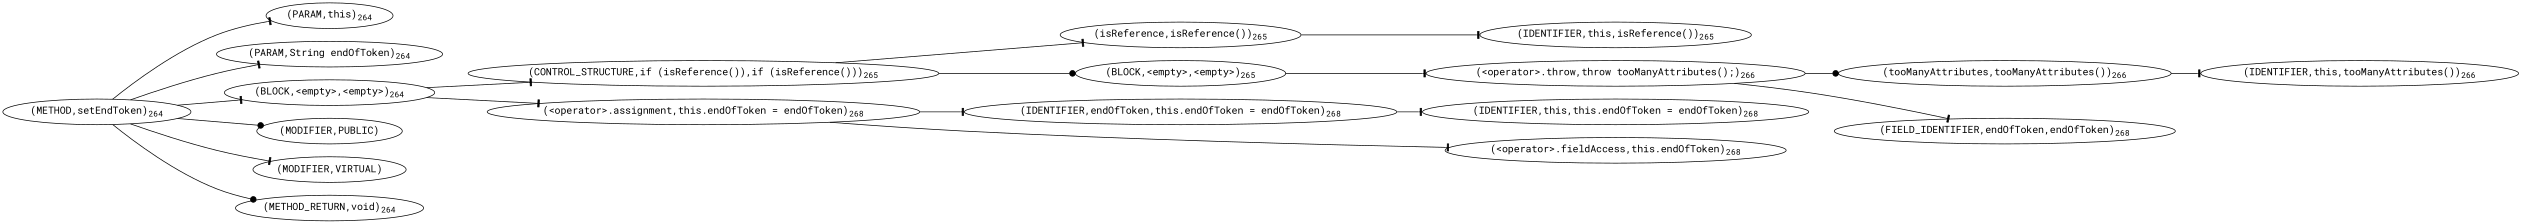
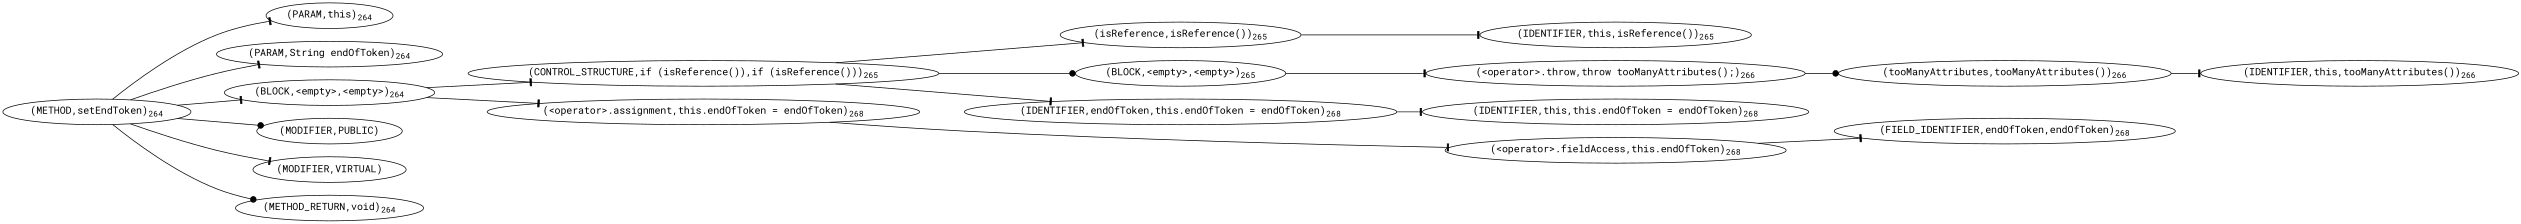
edge "(<operator>.throw,throw tooManyAttributes();)" -> "(FIELD_IDENTIFIER,endOfToken,endOfToken)": now "(<operator>.fieldAccess,this.endOfToken)" -> "(FIELD_IDENTIFIER,endOfToken,endOfToken)"
edge "(<operator>.assignment,this.endOfToken = endOfToken)" -> "(IDENTIFIER,endOfToken,this.endOfToken = endOfToken)": now "(CONTROL_STRUCTURE,if (isReference()),if (isReference()))" -> "(IDENTIFIER,endOfToken,this.endOfToken = endOfToken)"
